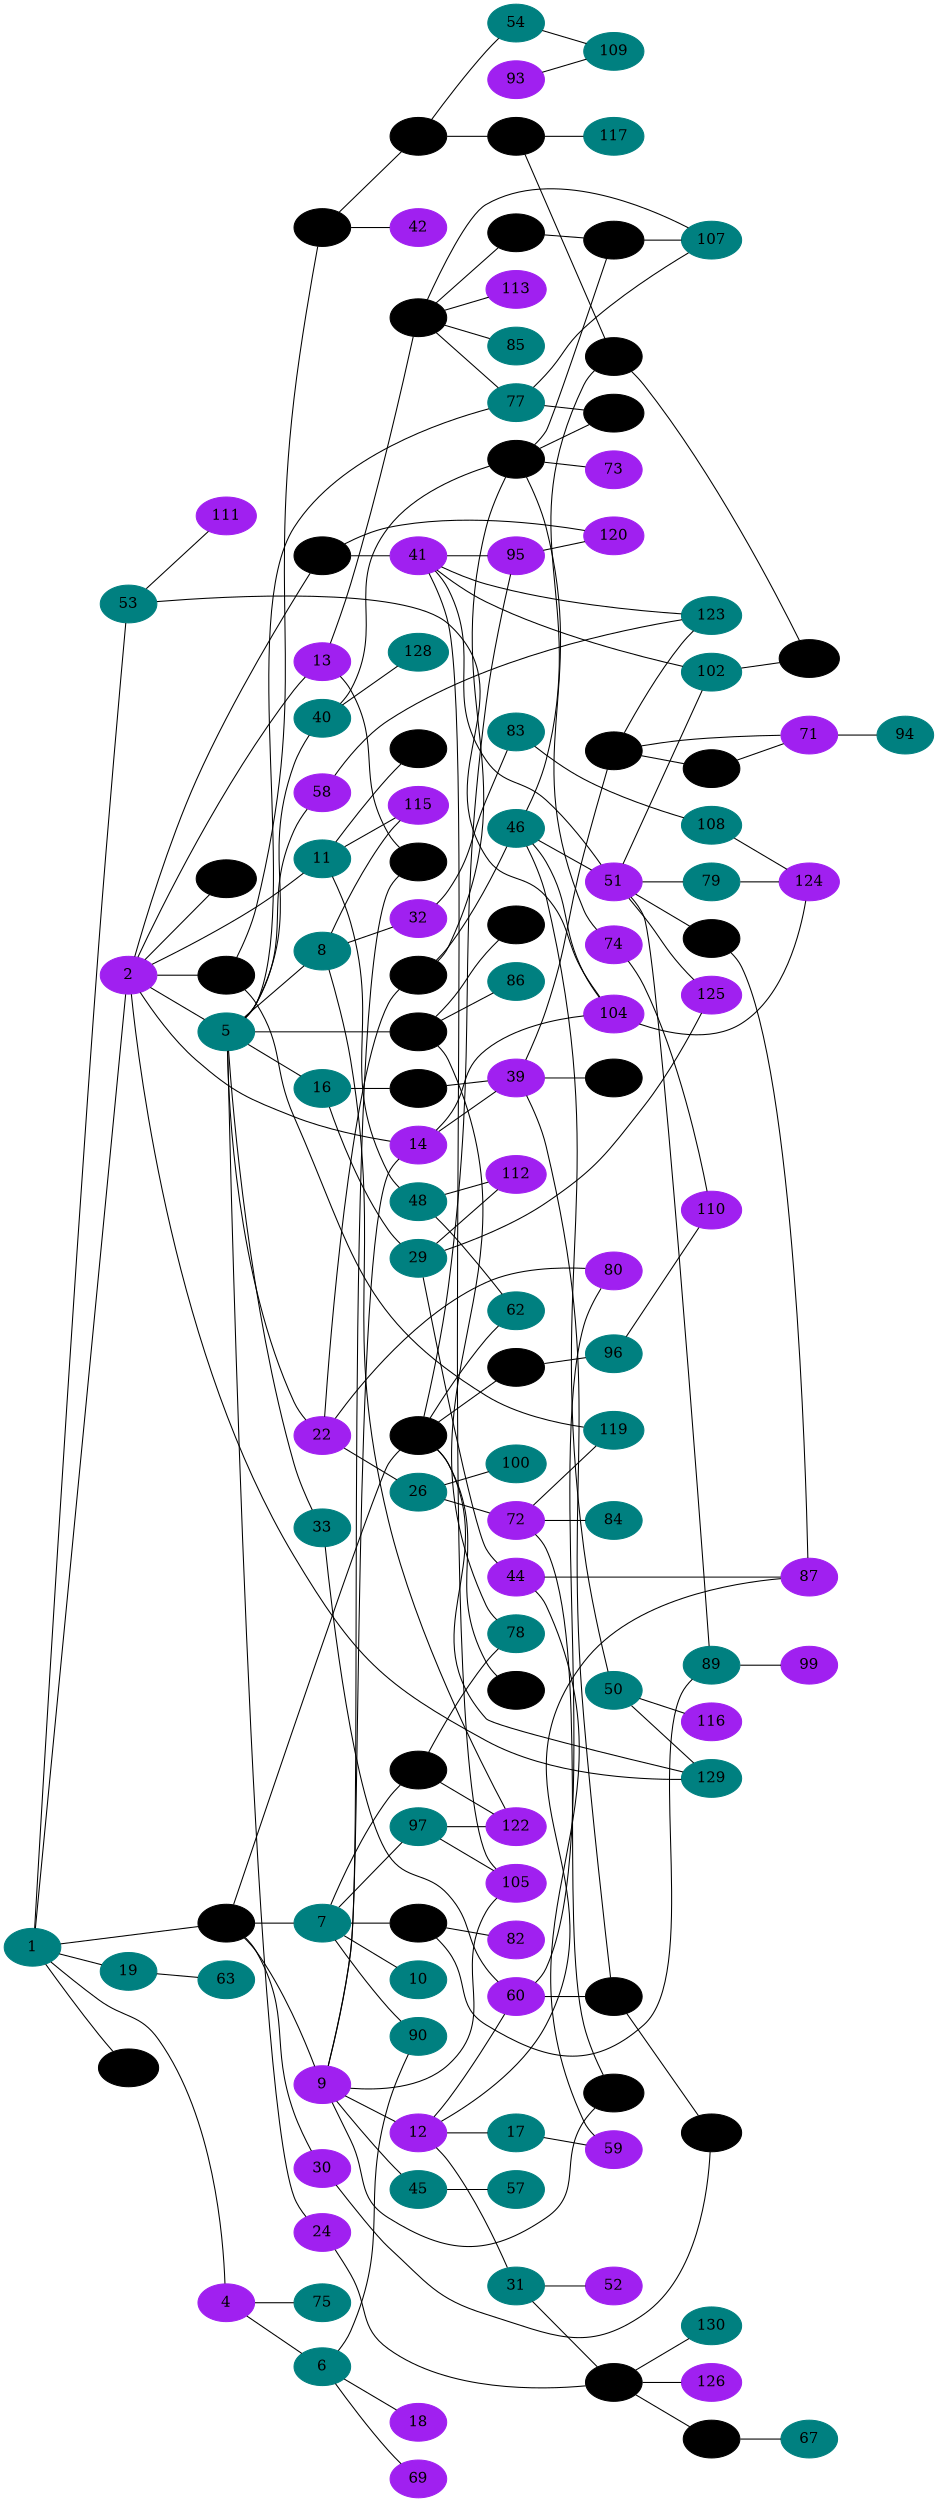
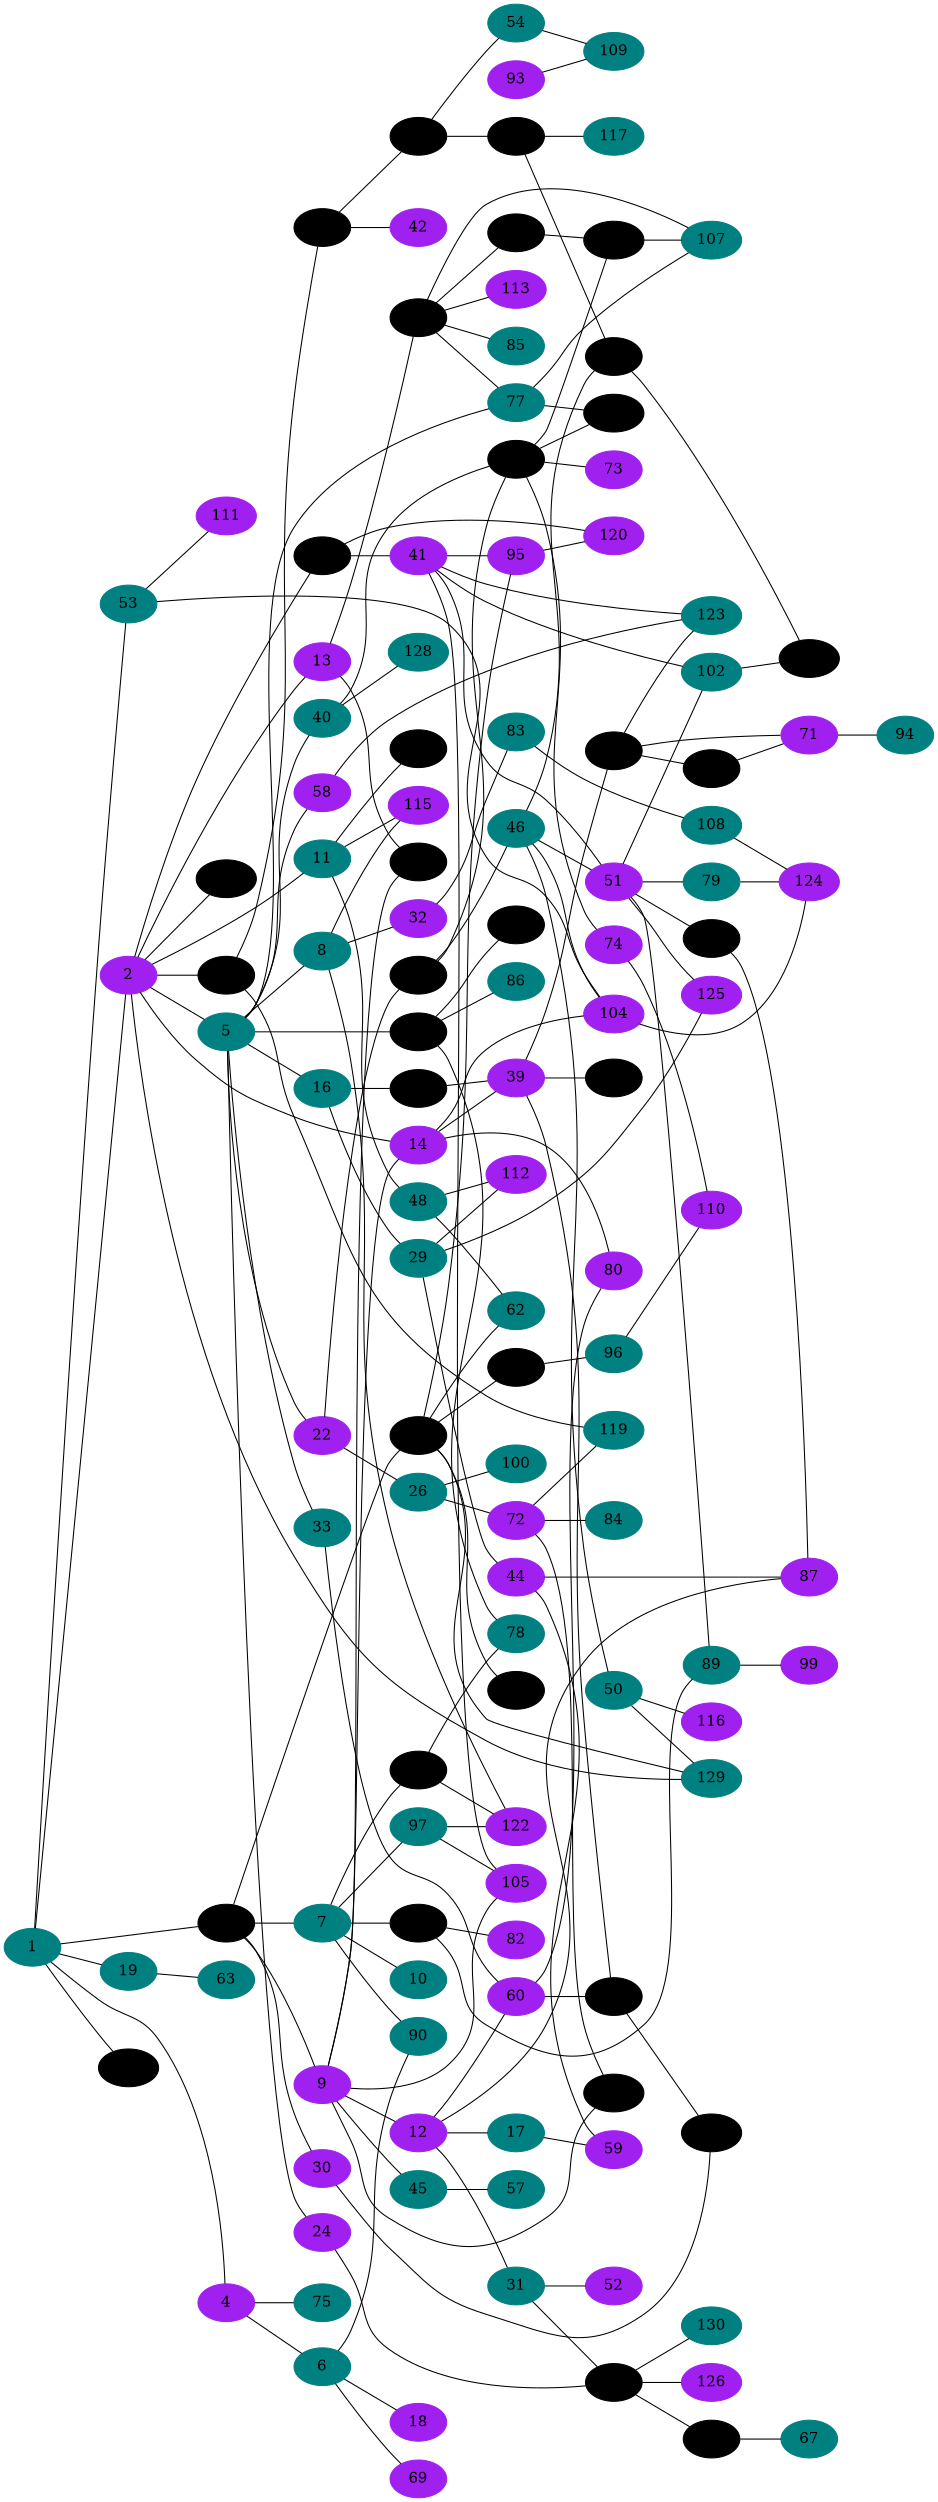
edge "80" -- "22": now "80" -- "14"
